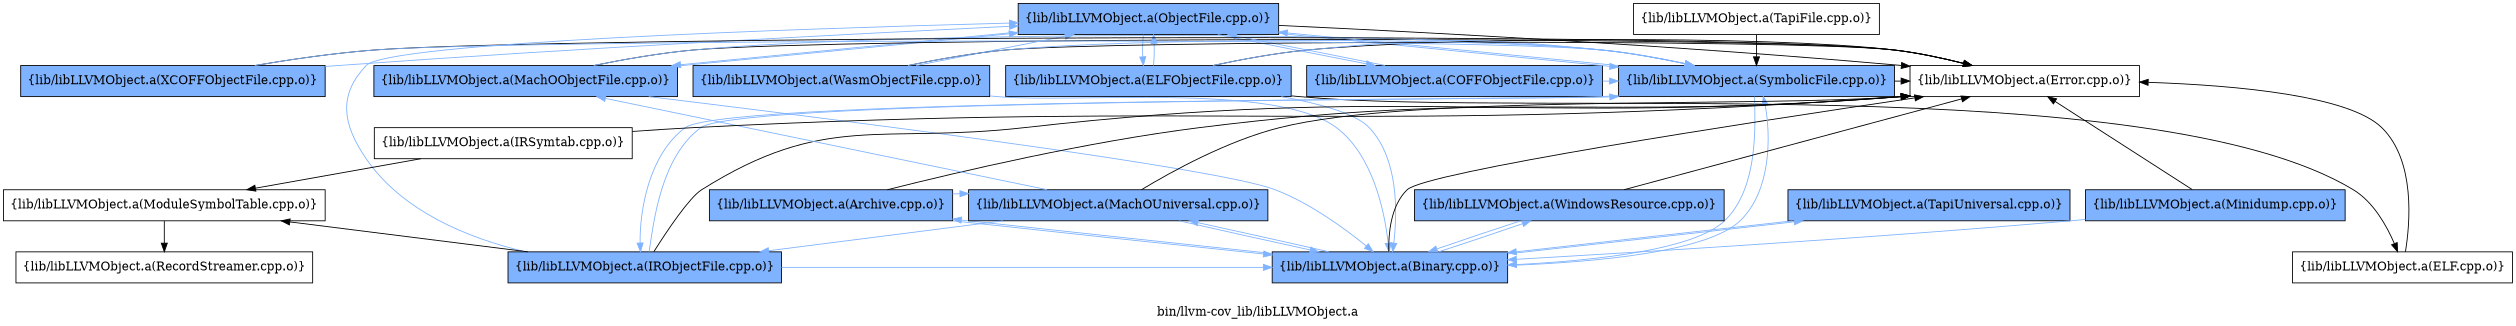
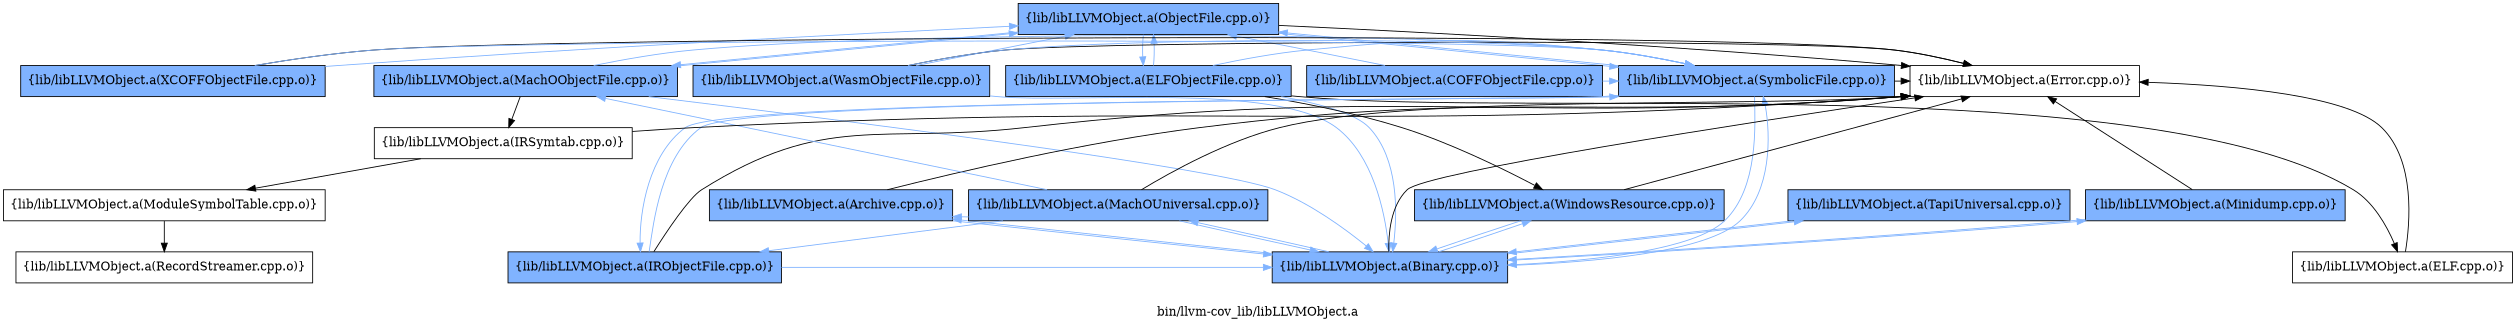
node "{lib/libLLVMObject.a(TapiFile.cpp.o)}": removed
edge "{lib/libLLVMObject.a(IRObjectFile.cpp.o)}" -> "{lib/libLLVMObject.a(ObjectFile.cpp.o)}": removed
edge "{lib/libLLVMObject.a(MachOObjectFile.cpp.o)}" -> "{lib/libLLVMObject.a(Error.cpp.o)}": now "{lib/libLLVMObject.a(MachOObjectFile.cpp.o)}" -> "{lib/libLLVMObject.a(IRSymtab.cpp.o)}"
edge "{lib/libLLVMObject.a(ELFObjectFile.cpp.o)}" -> "{lib/libLLVMObject.a(Error.cpp.o)}": now "{lib/libLLVMObject.a(ELFObjectFile.cpp.o)}" -> "{lib/libLLVMObject.a(WindowsResource.cpp.o)}"
edge "{lib/libLLVMObject.a(ObjectFile.cpp.o)}" -> "{lib/libLLVMObject.a(COFFObjectFile.cpp.o)}": removed
edge "{lib/libLLVMObject.a(Archive.cpp.o)}" -> "{lib/libLLVMObject.a(MachOUniversal.cpp.o)}": reversed
edge "{lib/libLLVMObject.a(IRObjectFile.cpp.o)}" -> "{lib/libLLVMObject.a(ModuleSymbolTable.cpp.o)}": removed
edge "{lib/libLLVMObject.a(Binary.cpp.o)}" -> "{lib/libLLVMObject.a(Minidump.cpp.o)}": added
